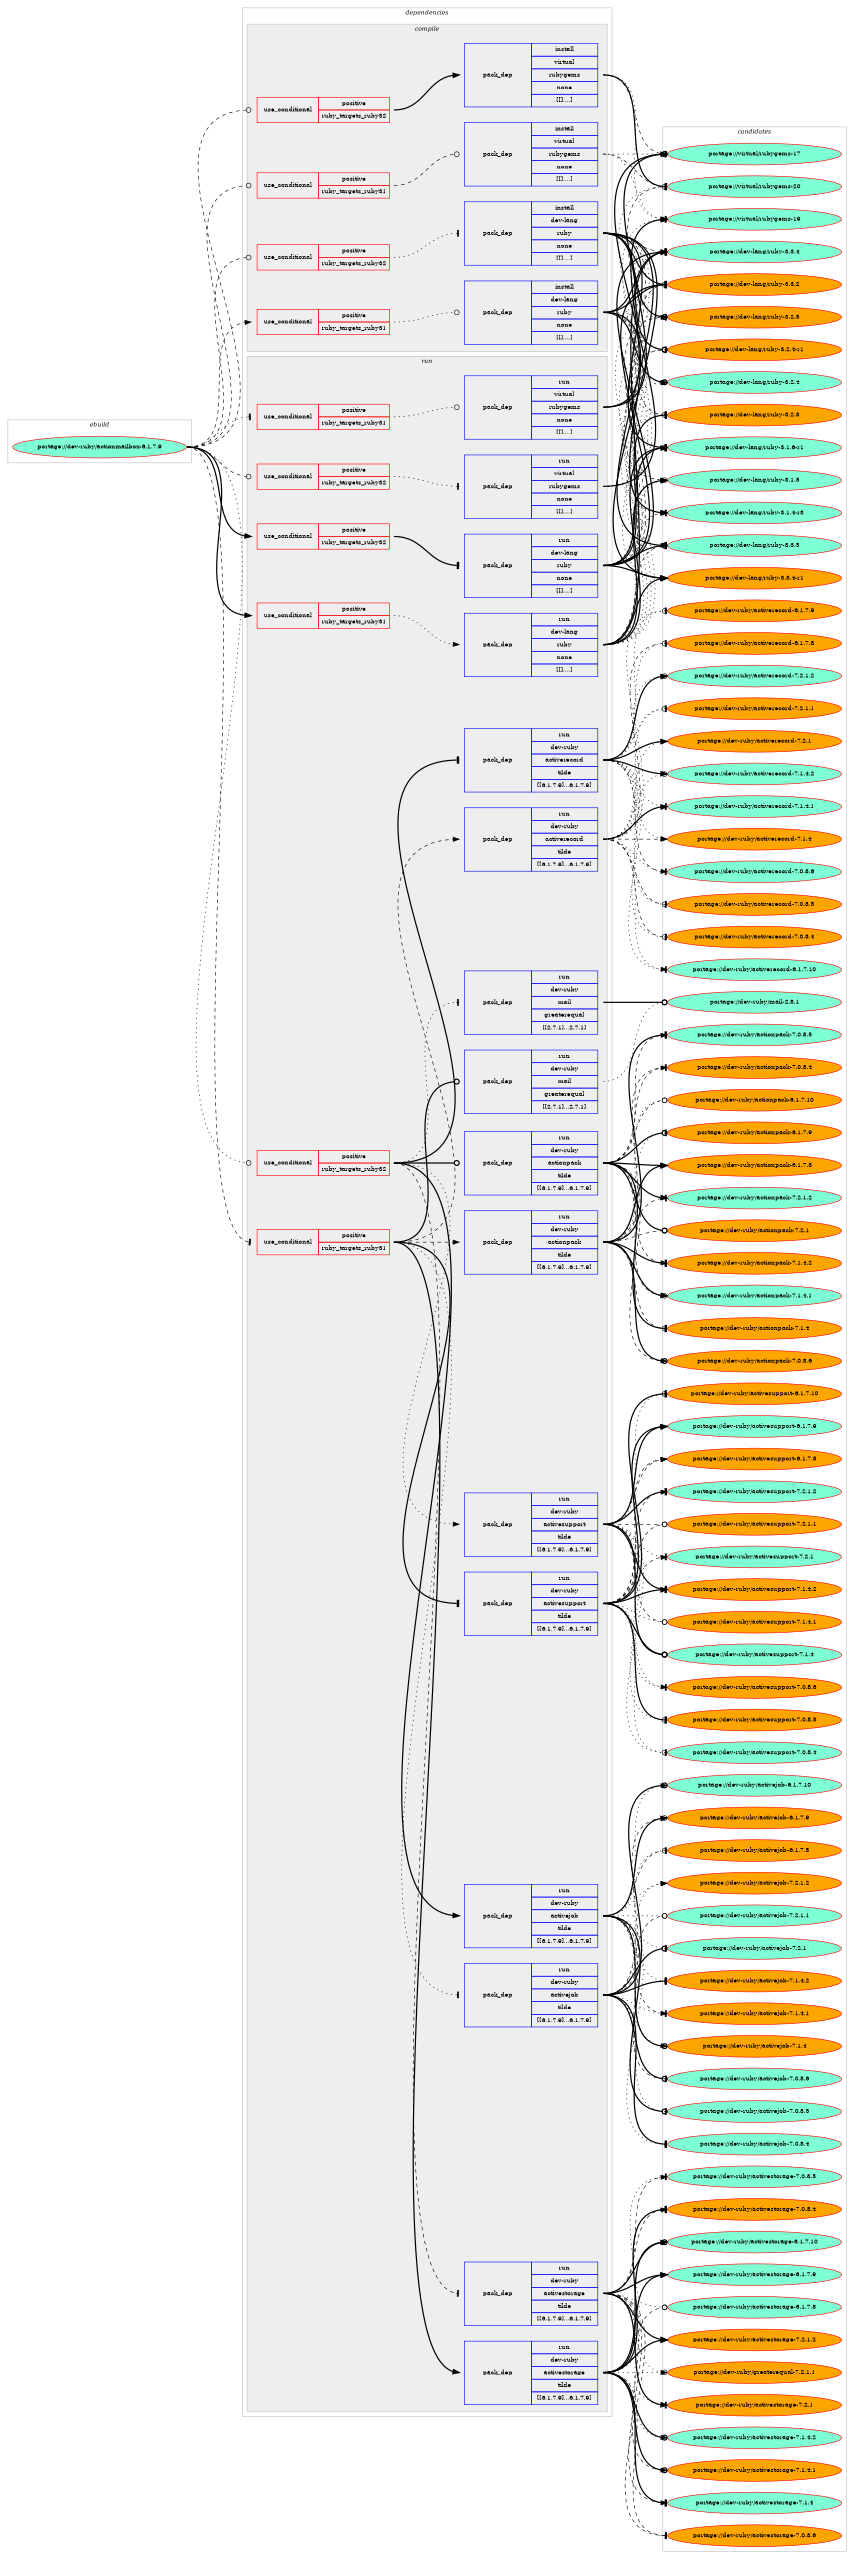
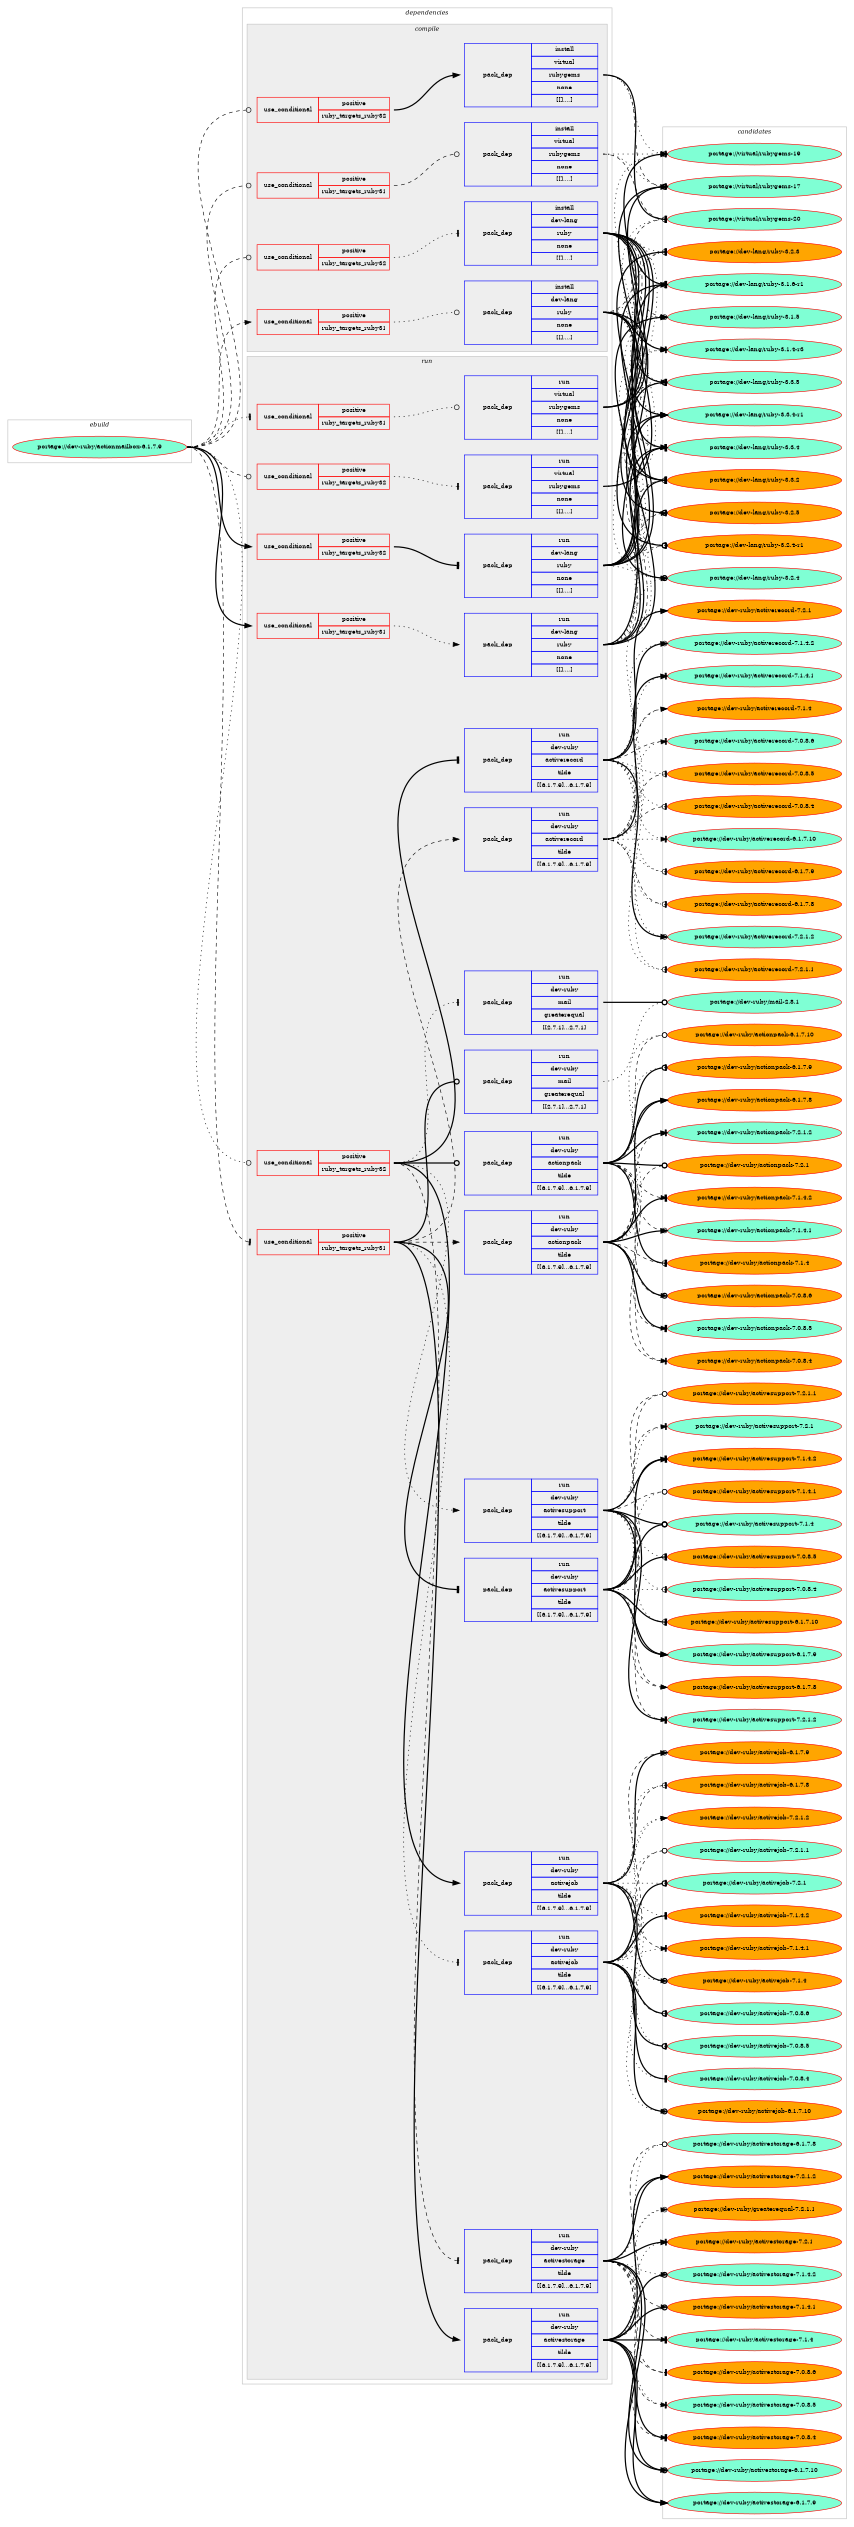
node "portage://dev-lang/ruby-3.3.4-r1": fillcolor orange -> aquamarine
node "portage://dev-ruby/activesupport-7.0.8.6": removed
node "portage://dev-ruby/activejob-6.1.7.10": fillcolor aquamarine -> orange
